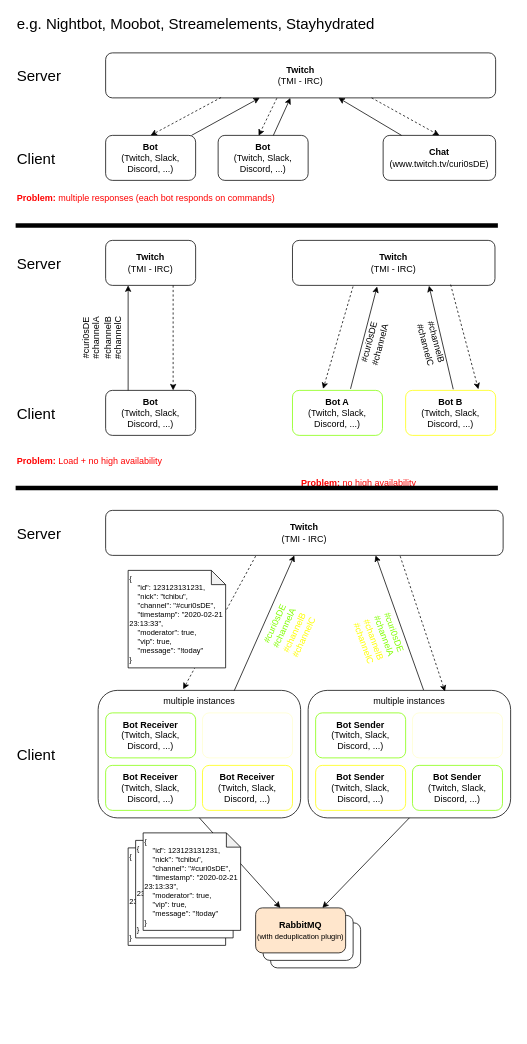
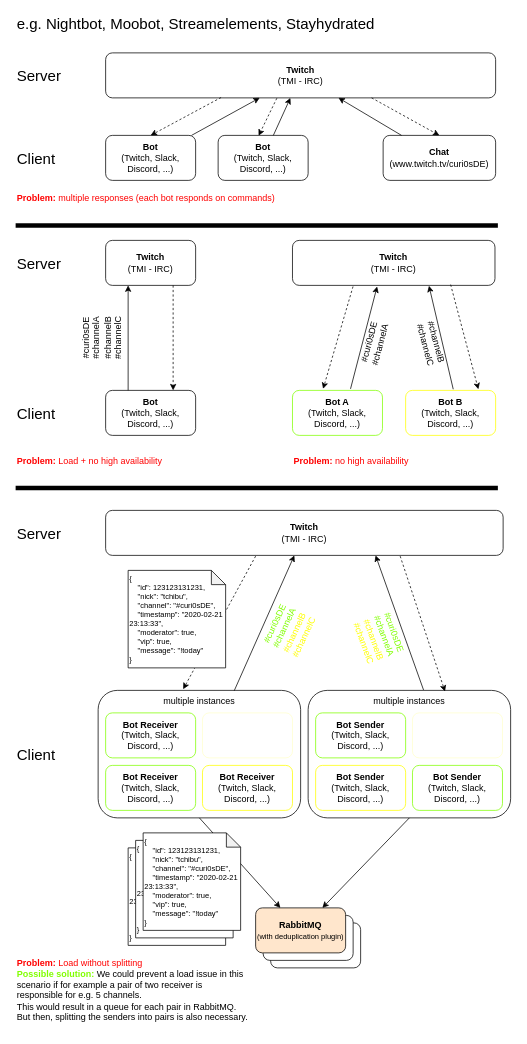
node "Problem: no high availability": moved (371, 484) -> (363, 462)
node "Problem: Load without splitting Possible solution: We could prevent a load issue in this scenario if for example a pair of two receiver is responsible for e.g. 5 channels. This would result in a queue for each pair in RabbitMQ. But then, splitting the senders into pairs is also necessary.": added
